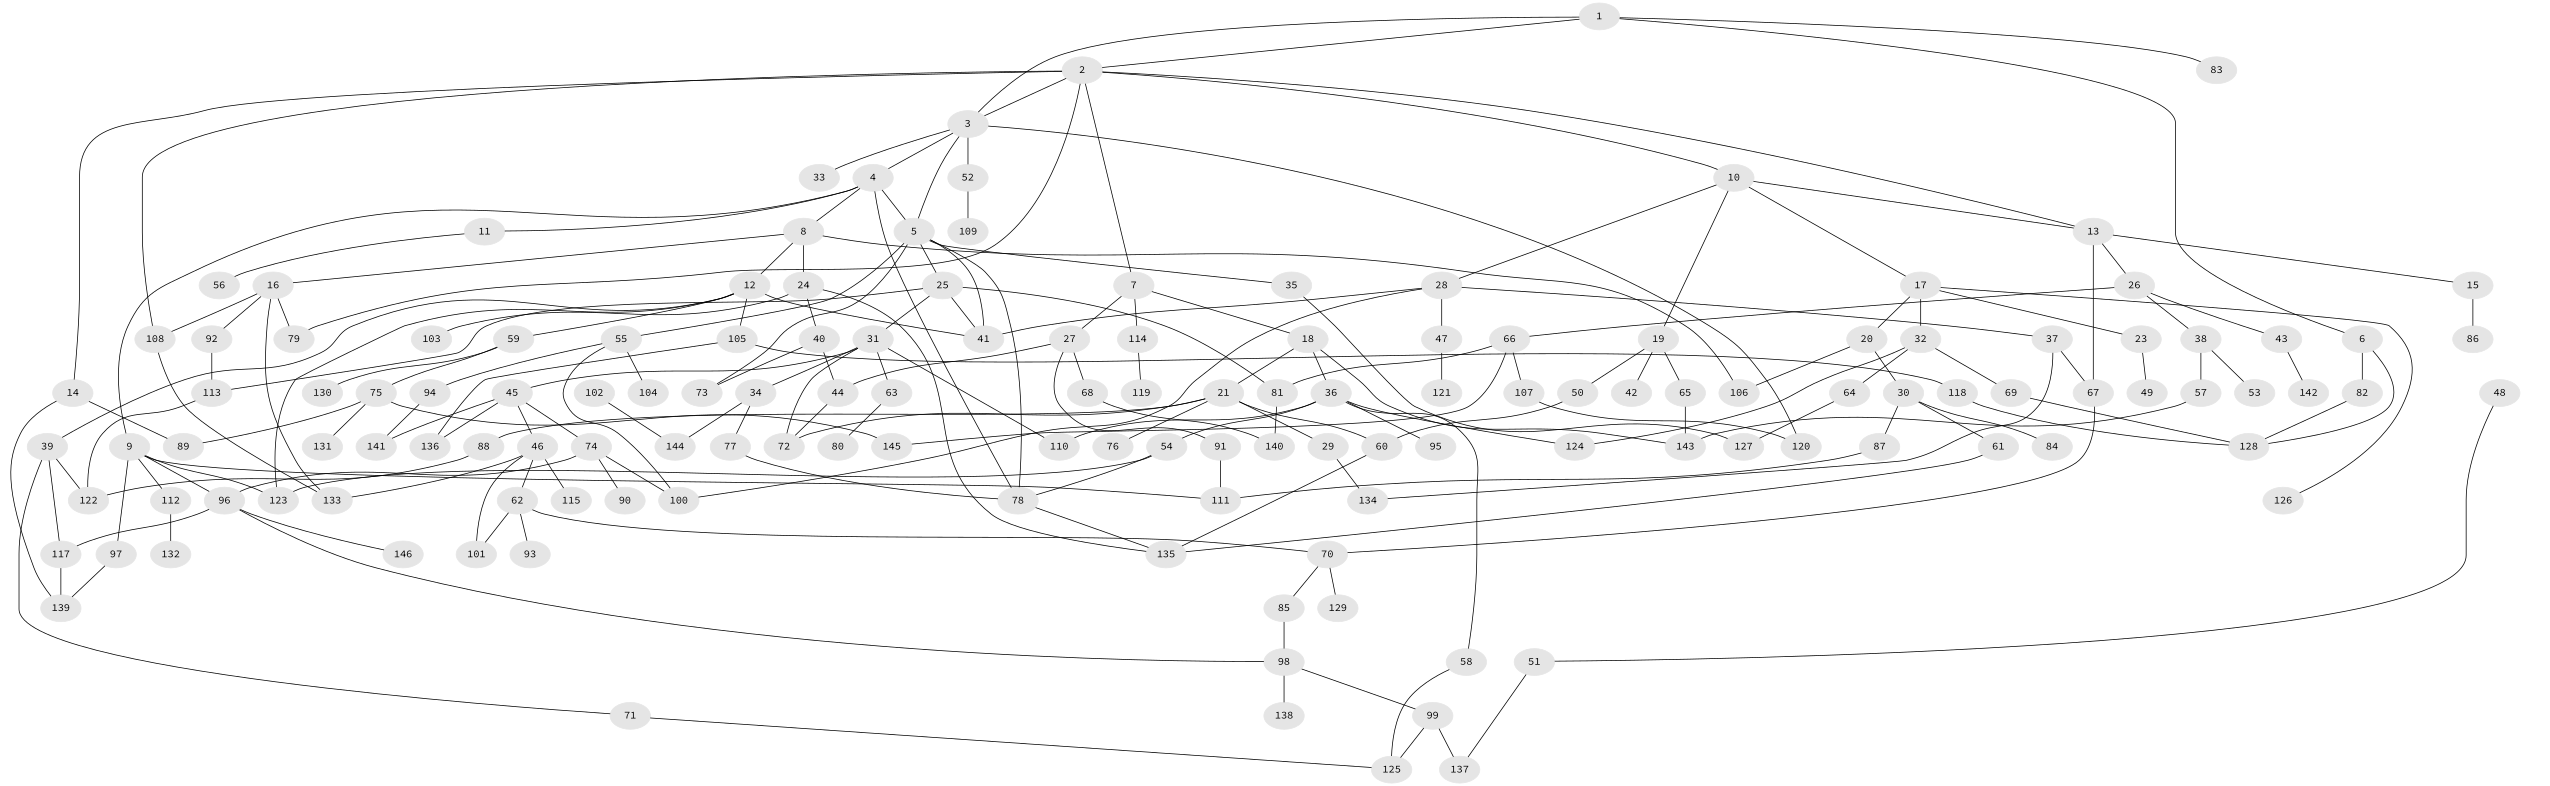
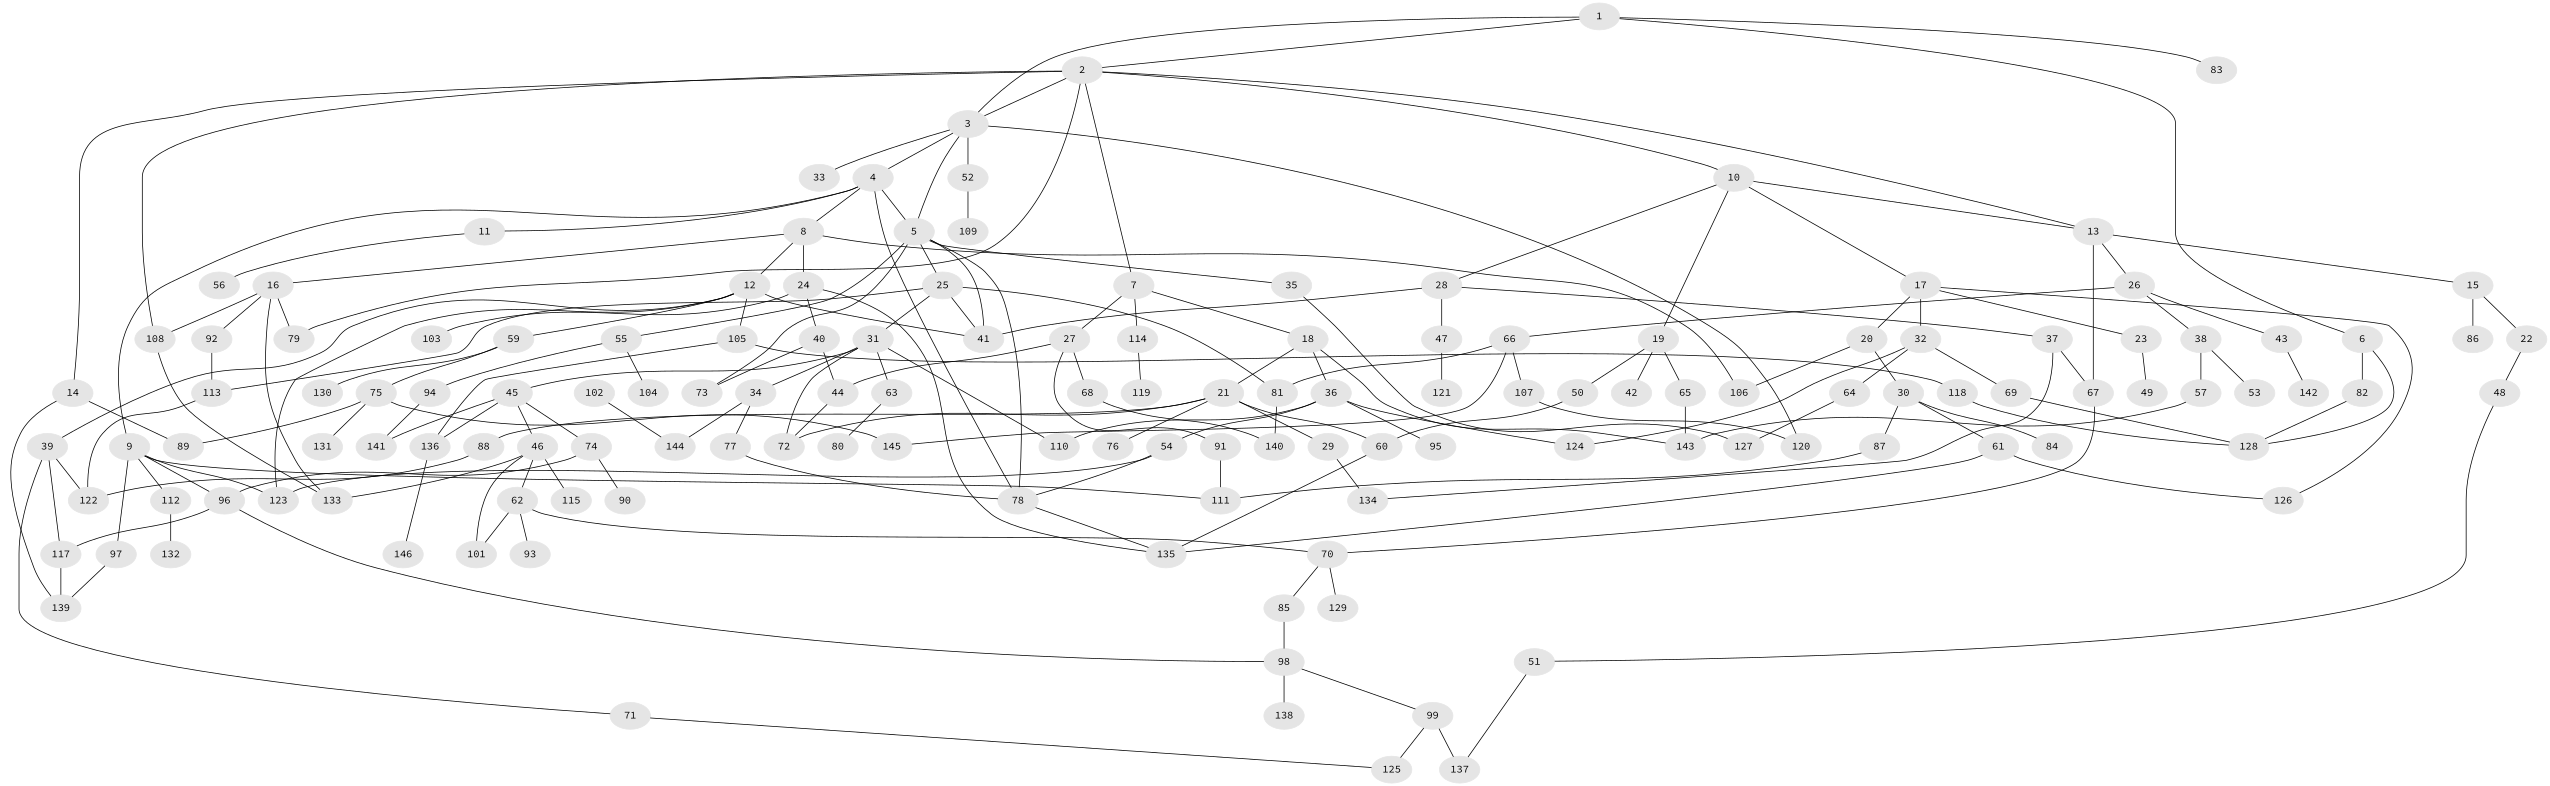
node "22": added
edge "61" -- "126": added
node "100": removed
edge "96" -- "146": now "136" -- "146"
node "58": removed
